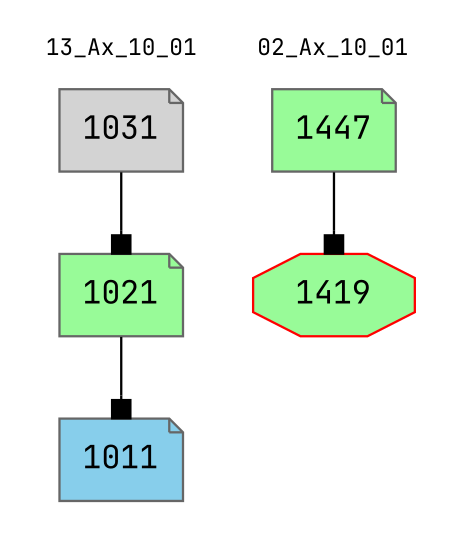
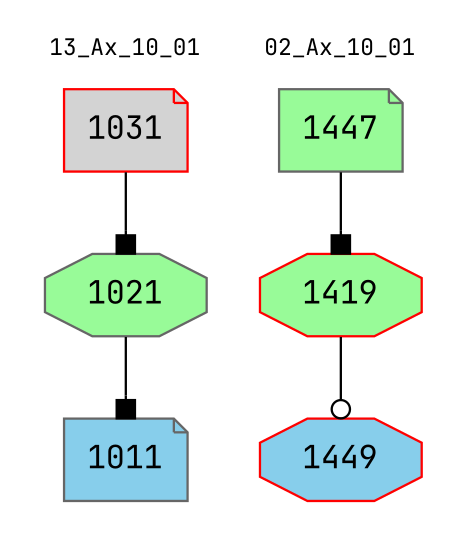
node "1031": color gray40 -> red
node "1021": shape note -> octagon
node "1449": added
